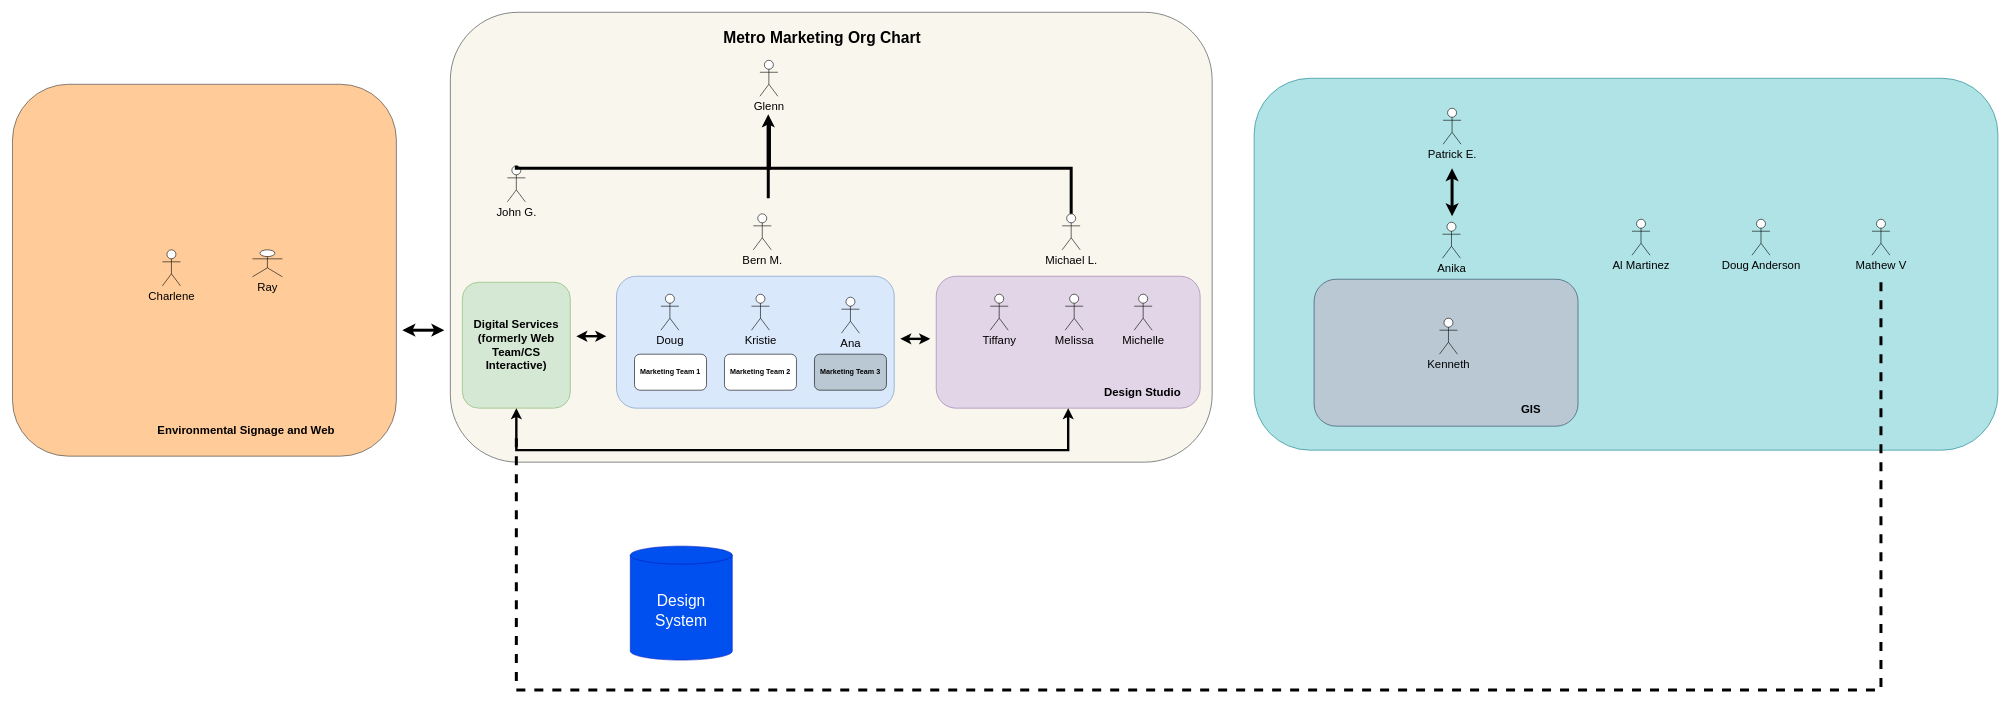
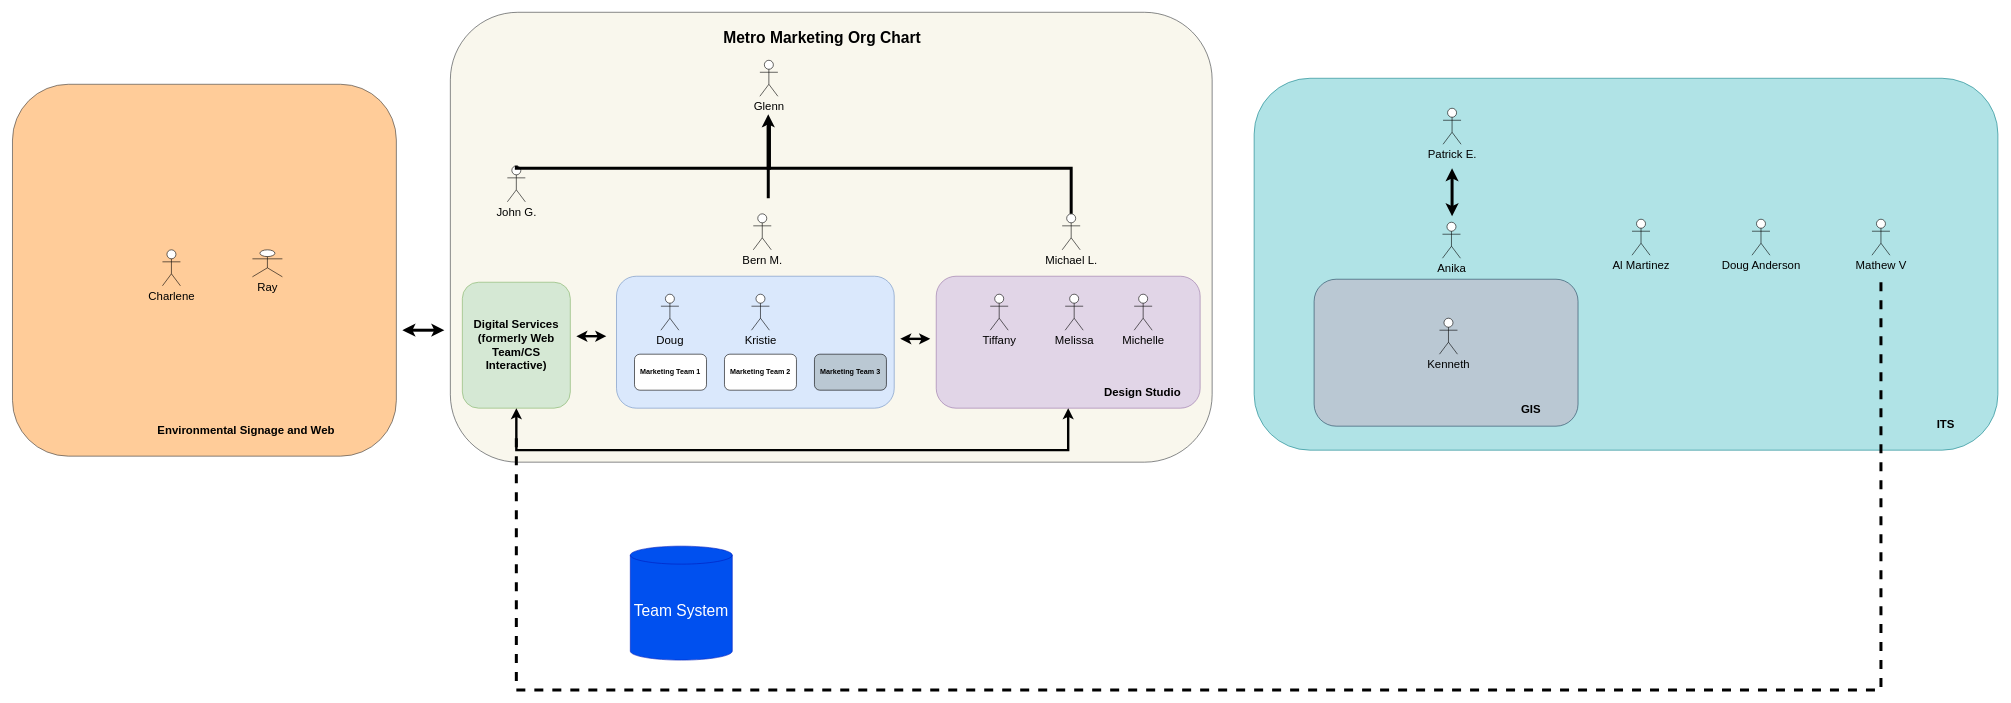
node "Ana": removed
node "ITS": added
node "Design System": label "Design System" -> "Team System"
